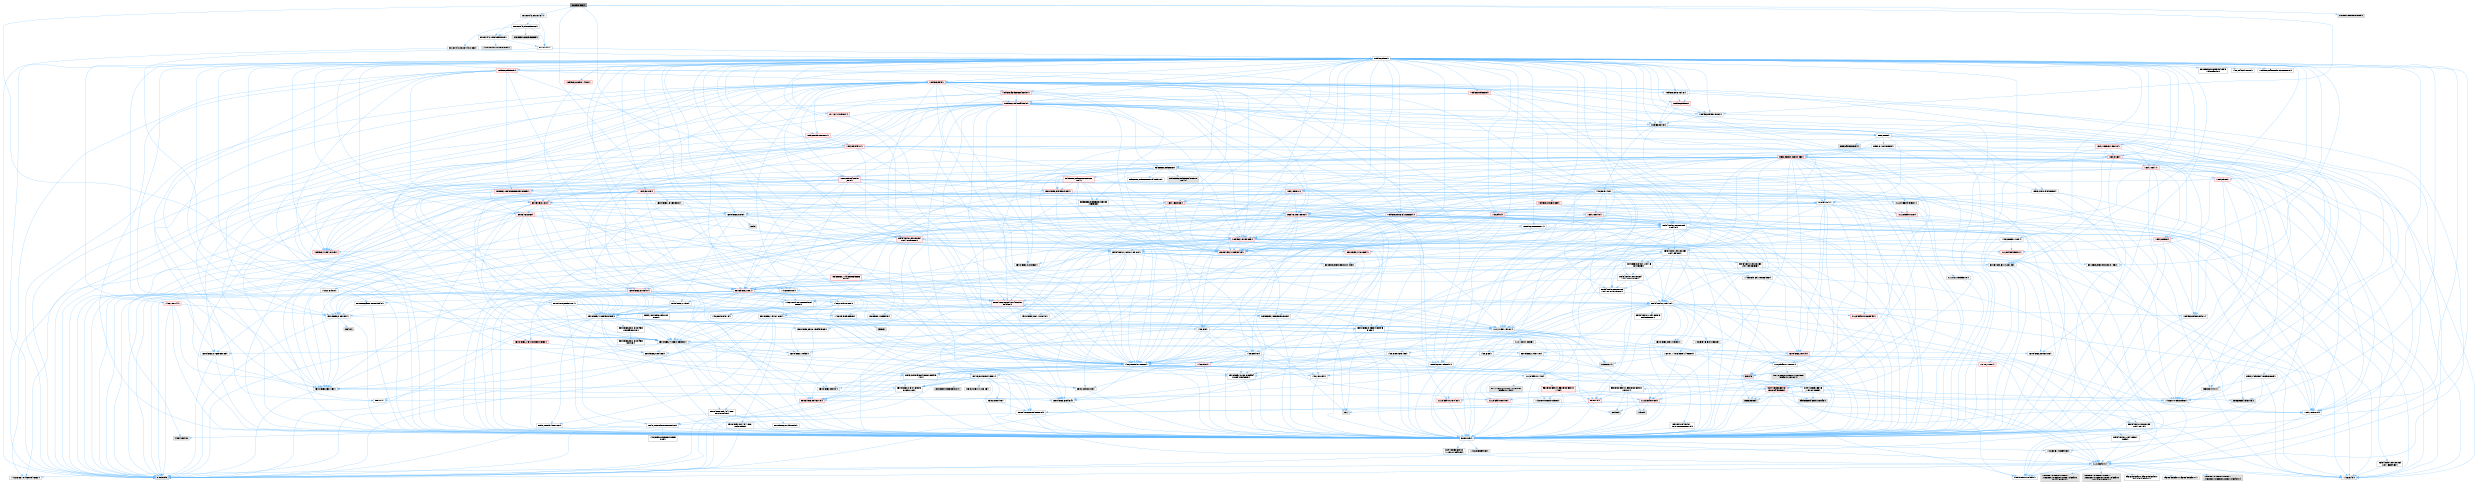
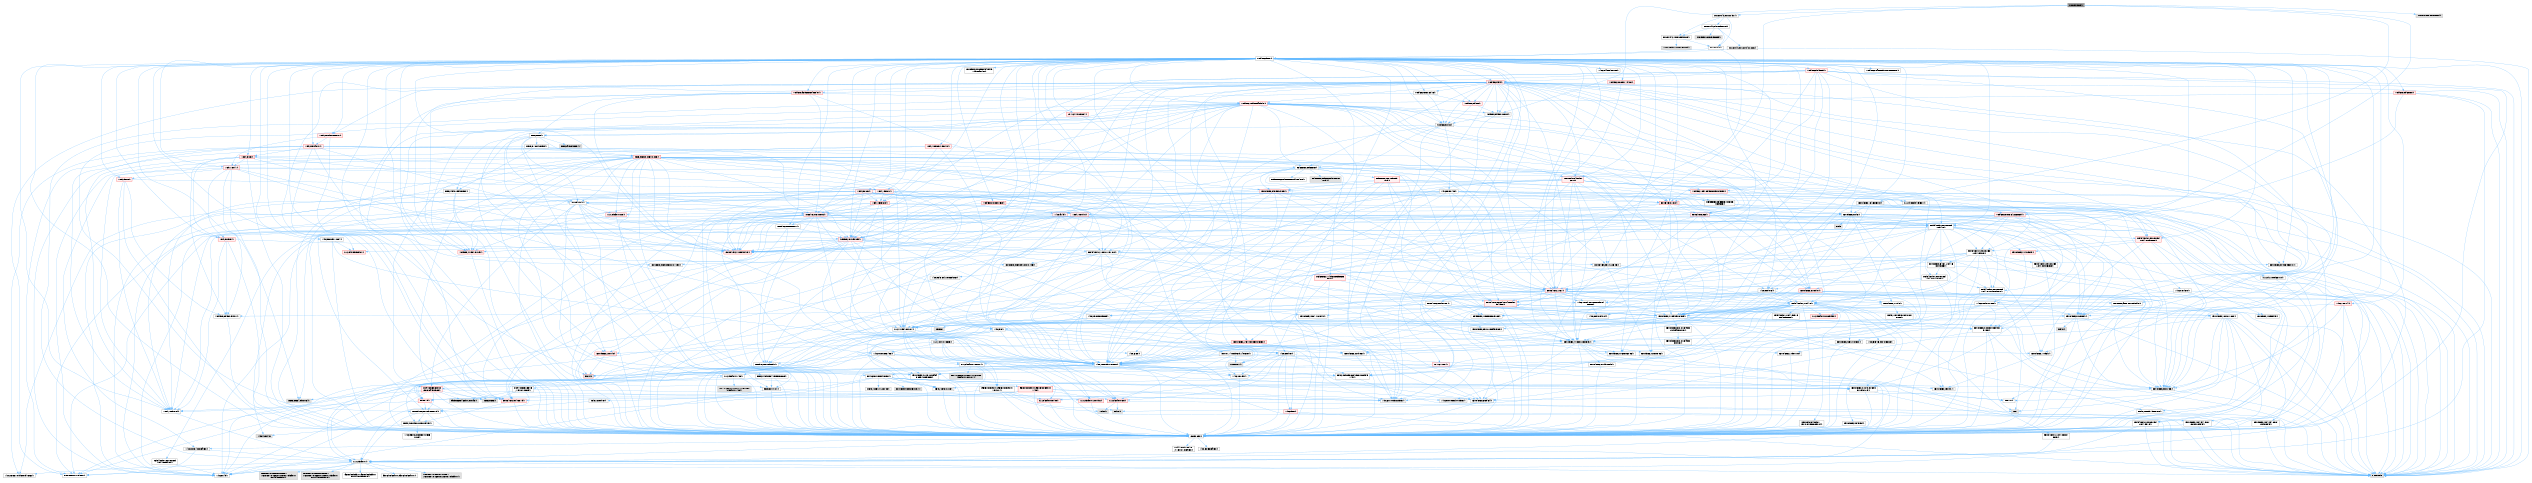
node "Delegates/DelegateInstances Impl.h": label "Delegates/DelegateInstances Impl.h" -> "Delegates/LogVerbosity Impl.h"
node "Templates/IsAbstract.h": label "Templates/IsAbstract.h" -> "Templates/CriticalSection.h"
node "Templates/IsSigned.h": added
